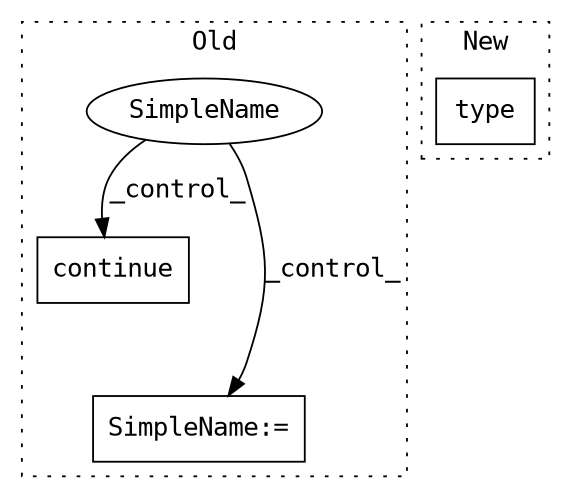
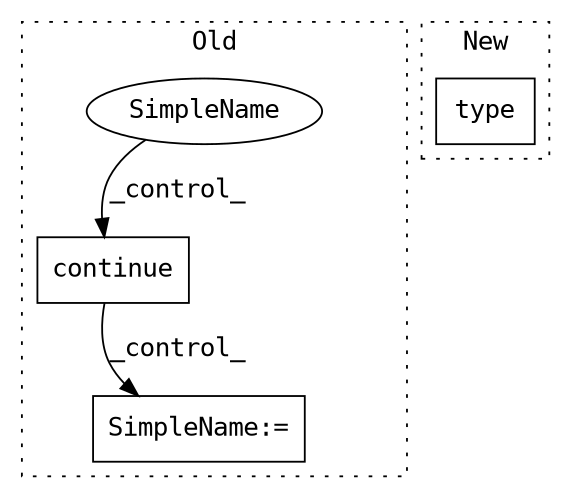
edge "SimpleName" -> "SimpleName:=": now "continue" -> "SimpleName:="
